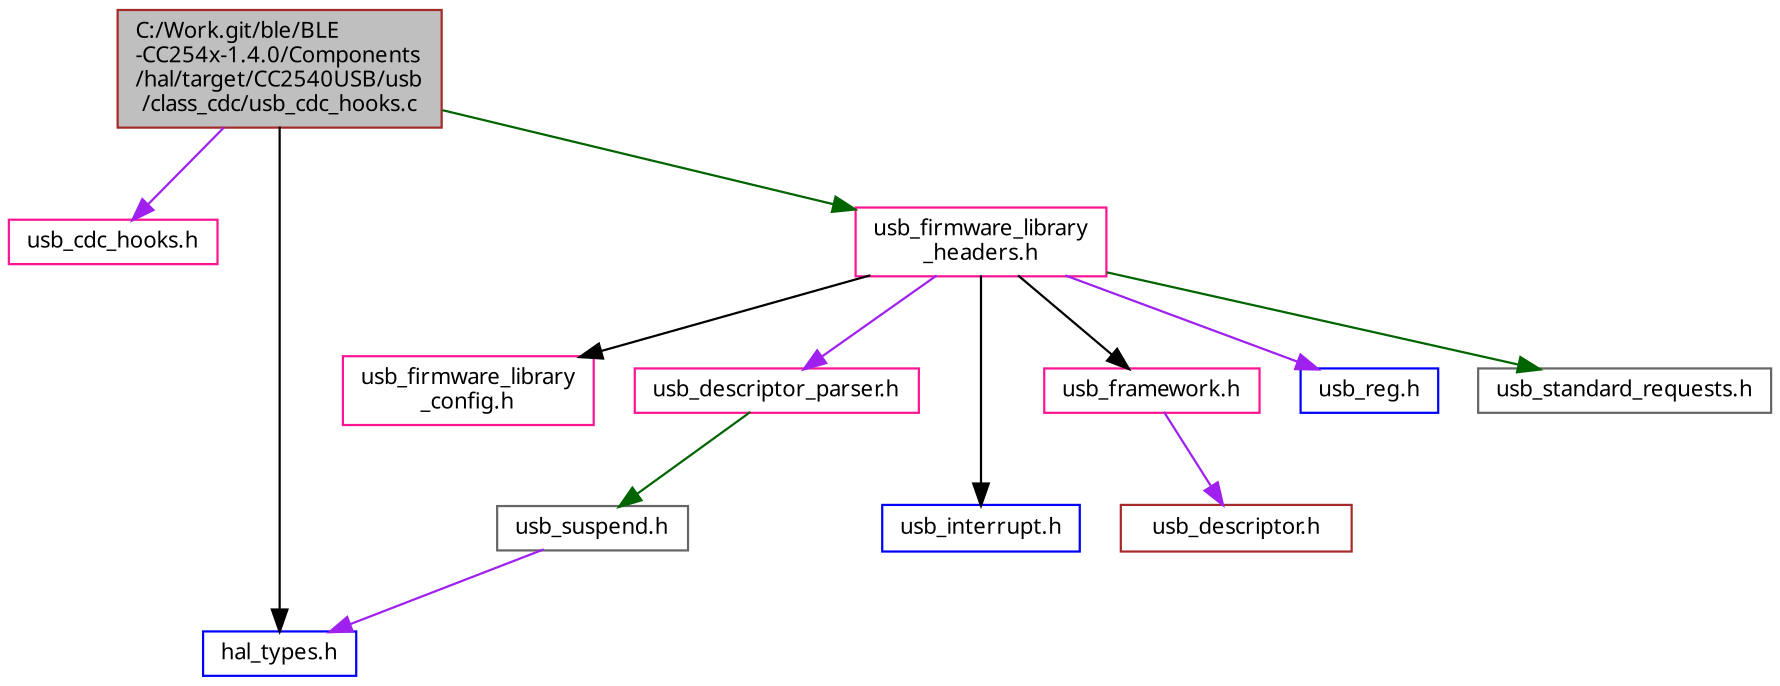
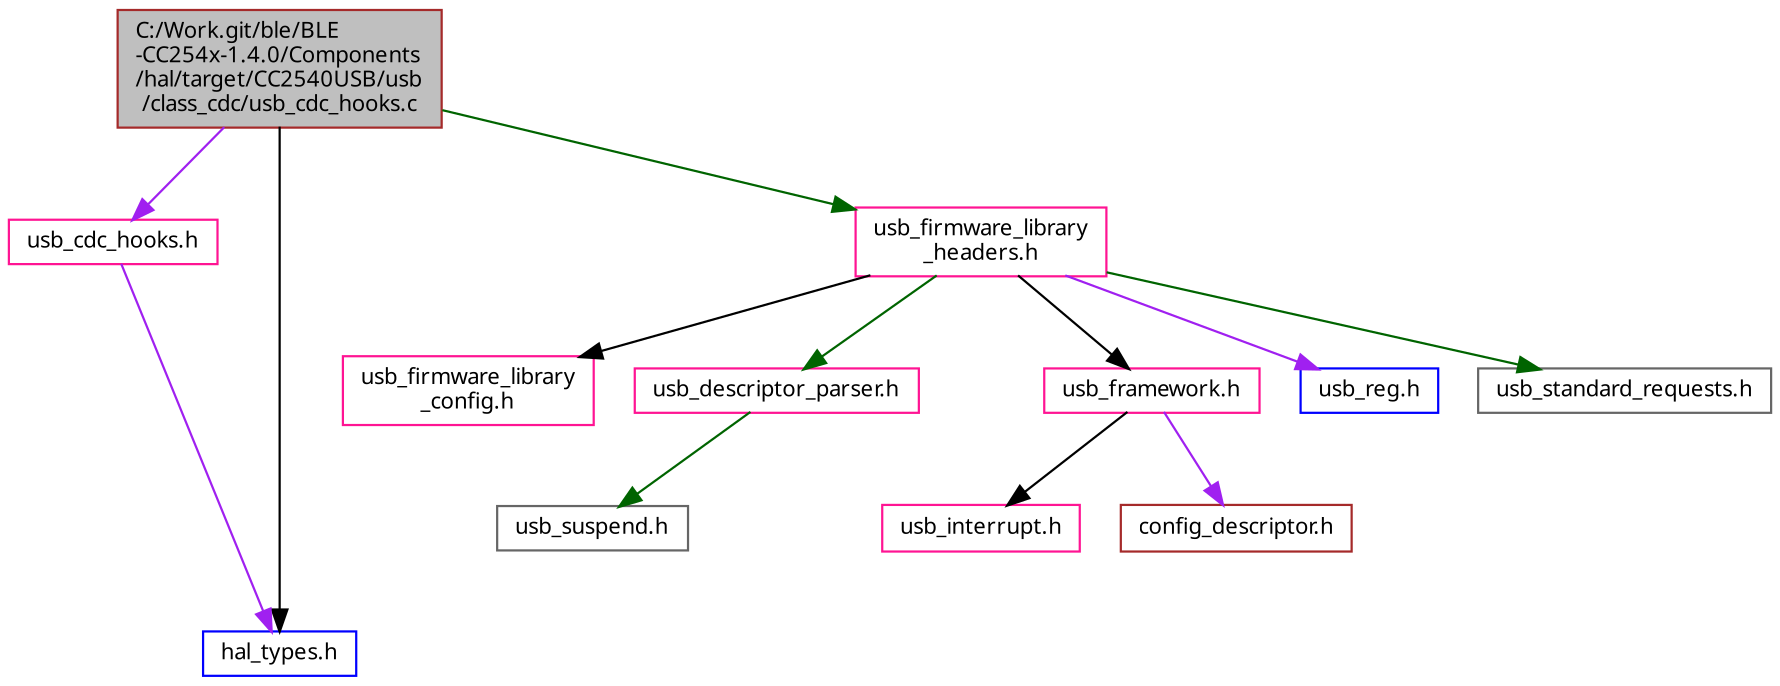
edge "usb_firmware_library _headers.h" -> "usb_descriptor_parser.h": color purple -> darkgreen
edge "usb_firmware_library _headers.h" -> "usb_interrupt.h": now "usb_framework.h" -> "usb_interrupt.h"
node "usb_interrupt.h": color blue -> deeppink
node "usb_descriptor.h": label "usb_descriptor.h" -> "config_descriptor.h"
edge "usb_suspend.h" -> "hal_types.h": now "usb_cdc_hooks.h" -> "hal_types.h"
